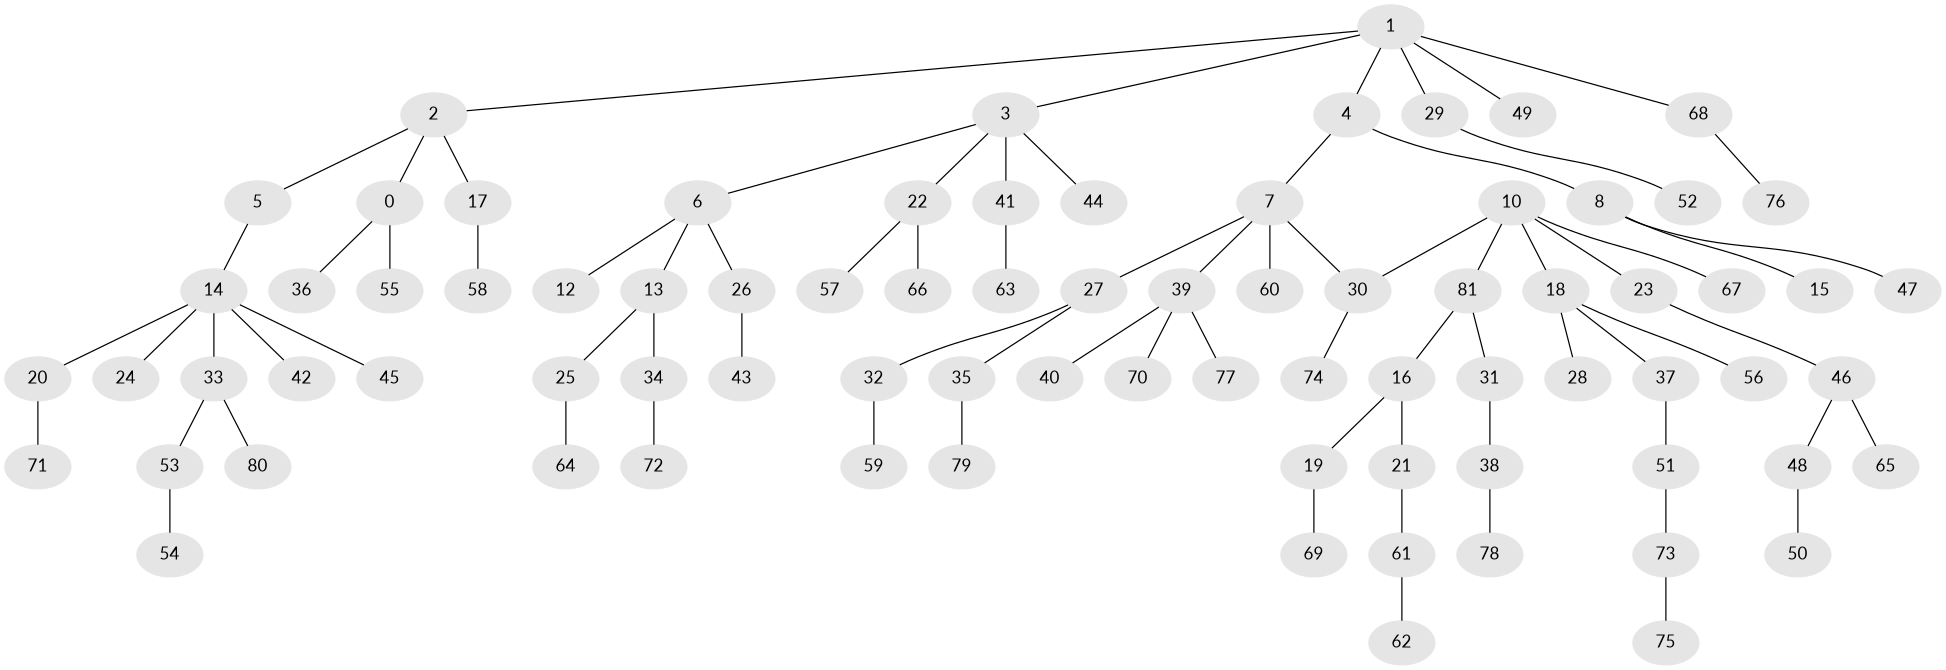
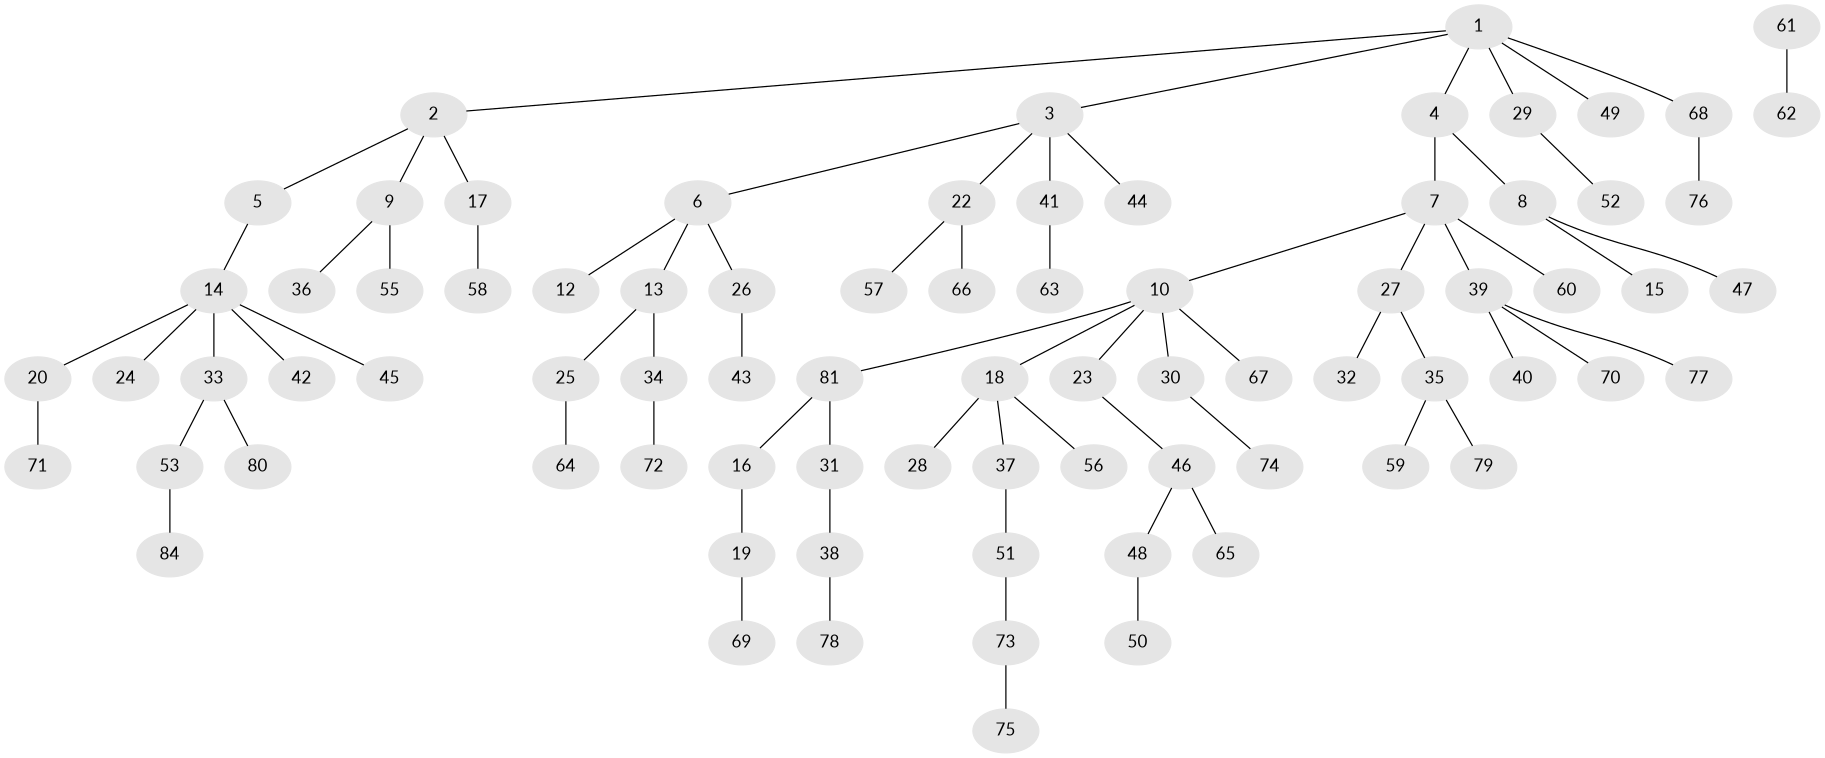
node "0": label "0" -> "9"
edge "7" -- "30": now "7" -- "10"
edge "32" -- "59": now "35" -- "59"
node "21": removed
node "54": label "54" -> "84"
